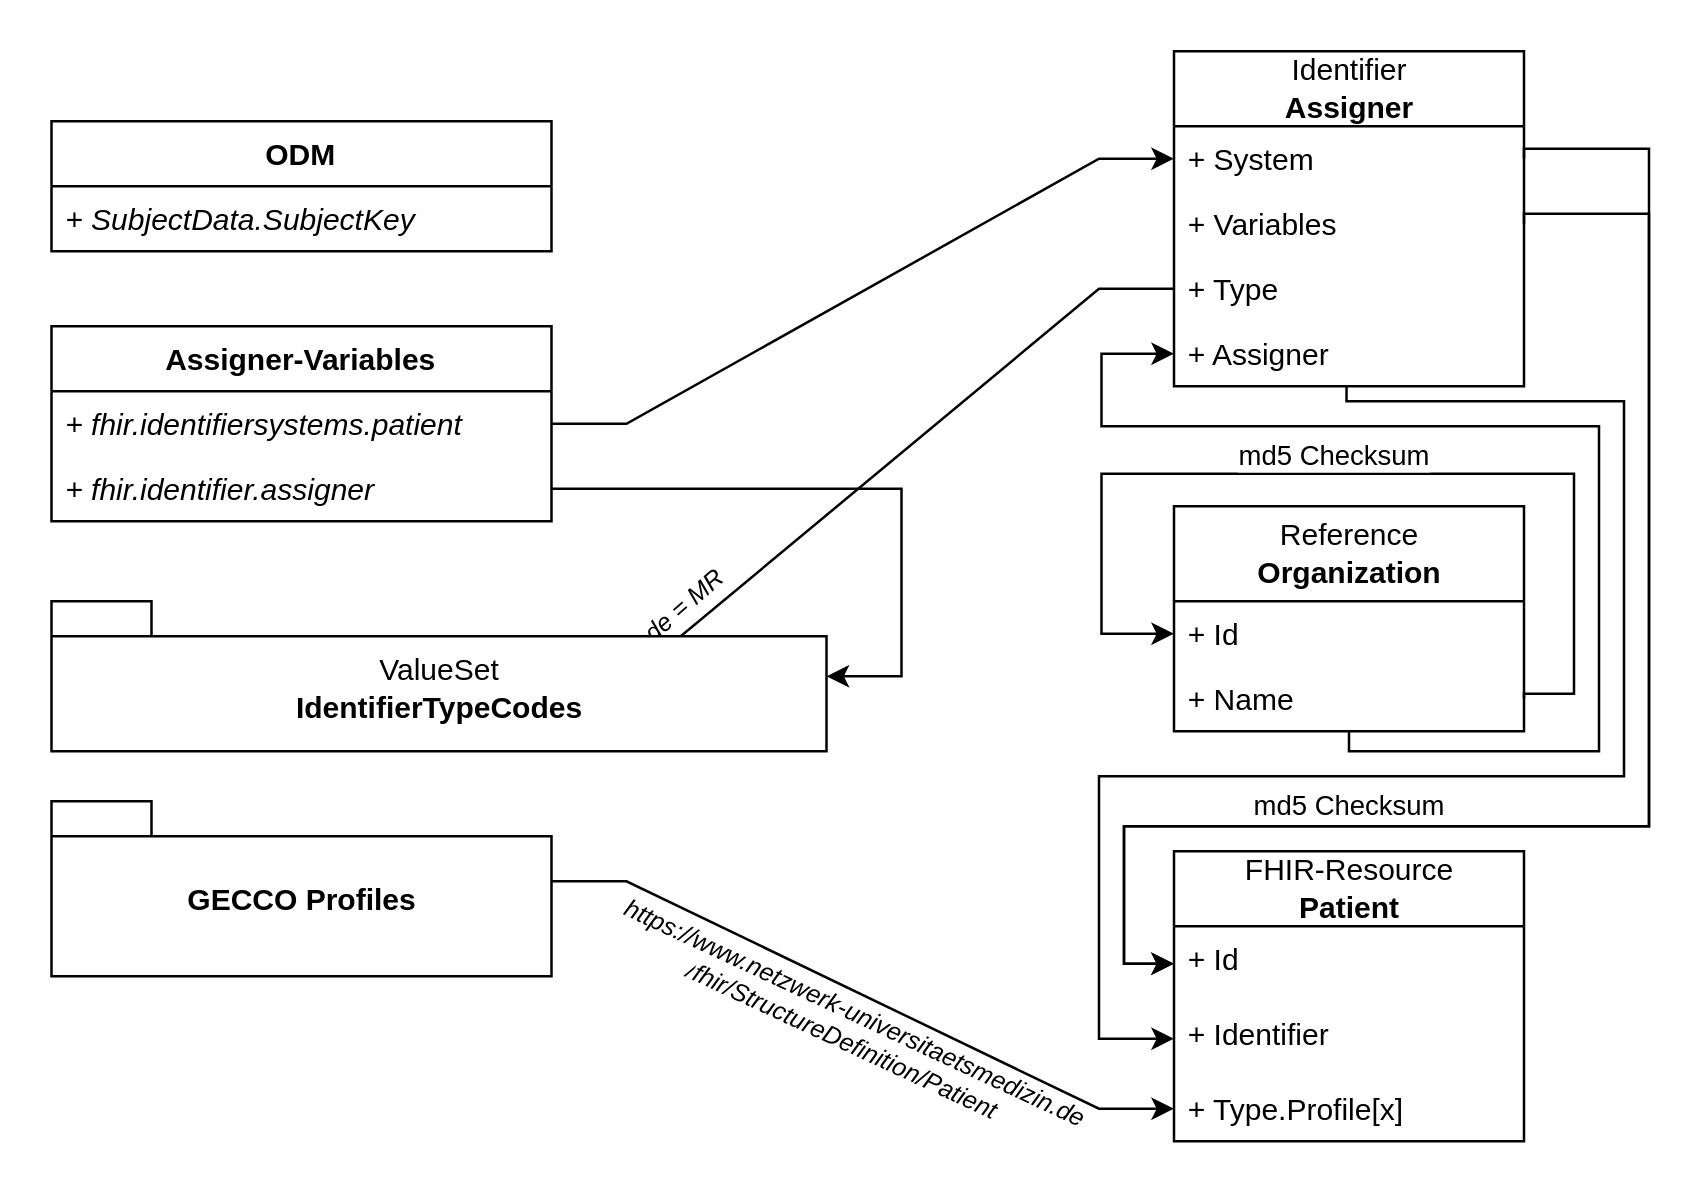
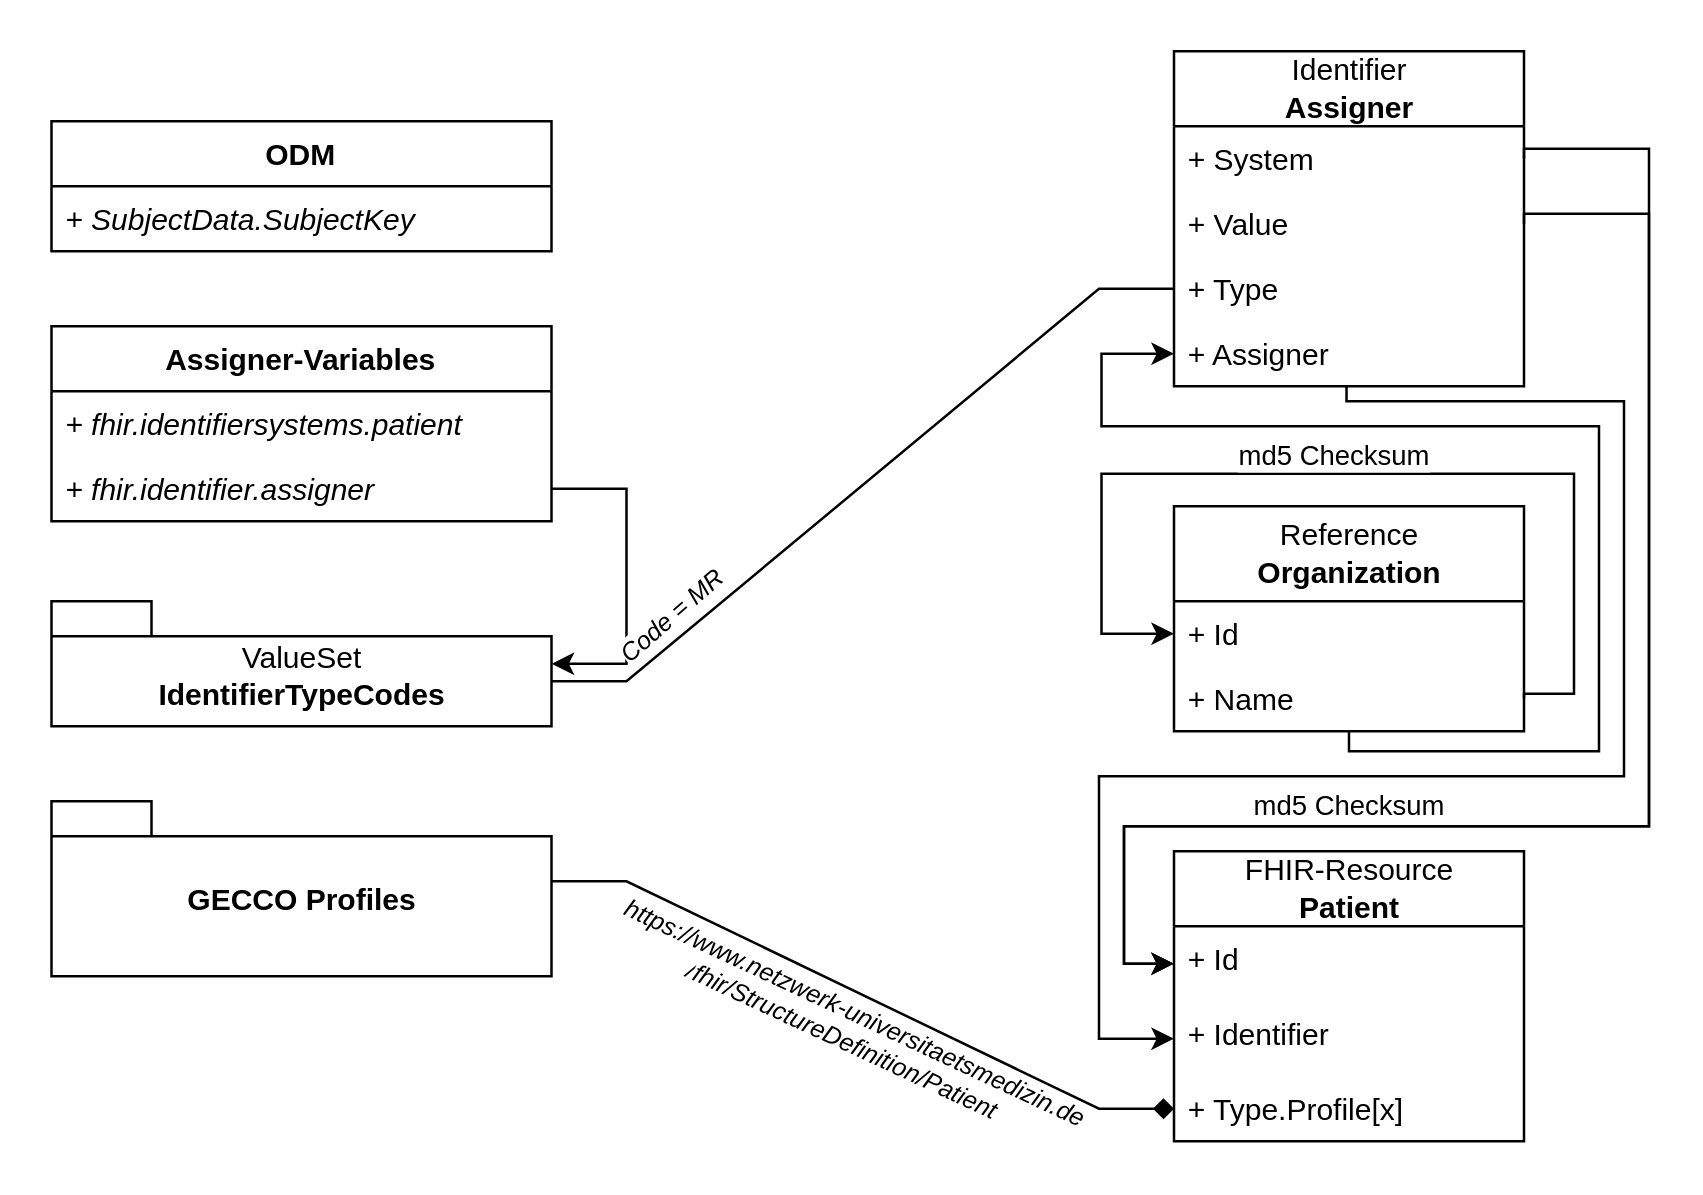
node "+ Variables": label "+ Variables" -> "+ Value"
edge "+ fhir.identifiersystems.patient" -> "+ System": removed
node "ValueSet IdentifierTypeCodes": size 775x150 -> 500x125
edge "GECCO Profiles" -> "+ Type.Profile[x]": arrowhead classic -> diamond
